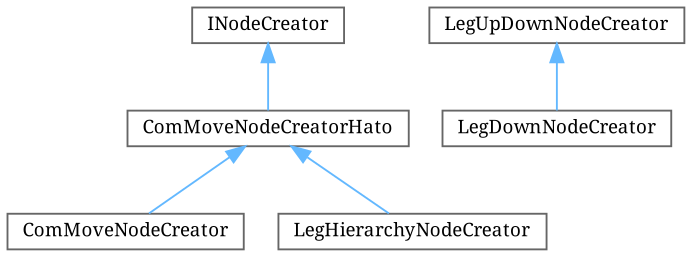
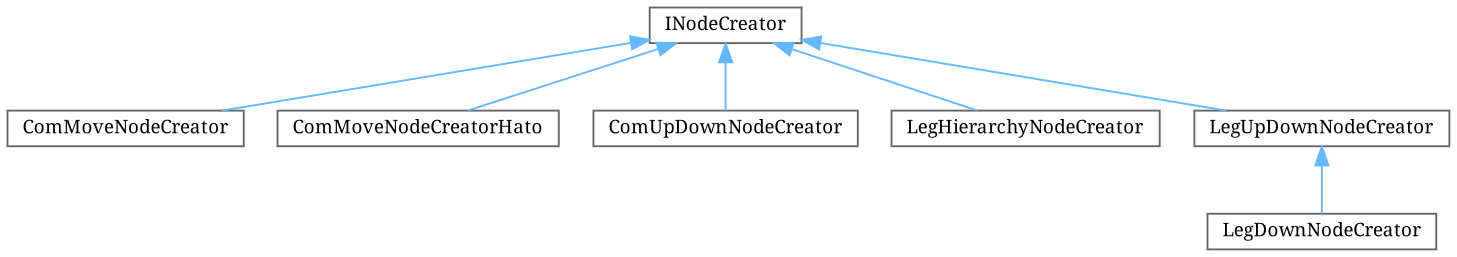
edge "LegUpDownNodeCreator" -> "INodeCreator": added
node "ComUpDownNodeCreator": added
edge "ComMoveNodeCreator" -> "ComMoveNodeCreatorHato": now "ComMoveNodeCreator" -> "INodeCreator"
edge "LegHierarchyNodeCreator" -> "ComMoveNodeCreatorHato": now "LegHierarchyNodeCreator" -> "INodeCreator"
